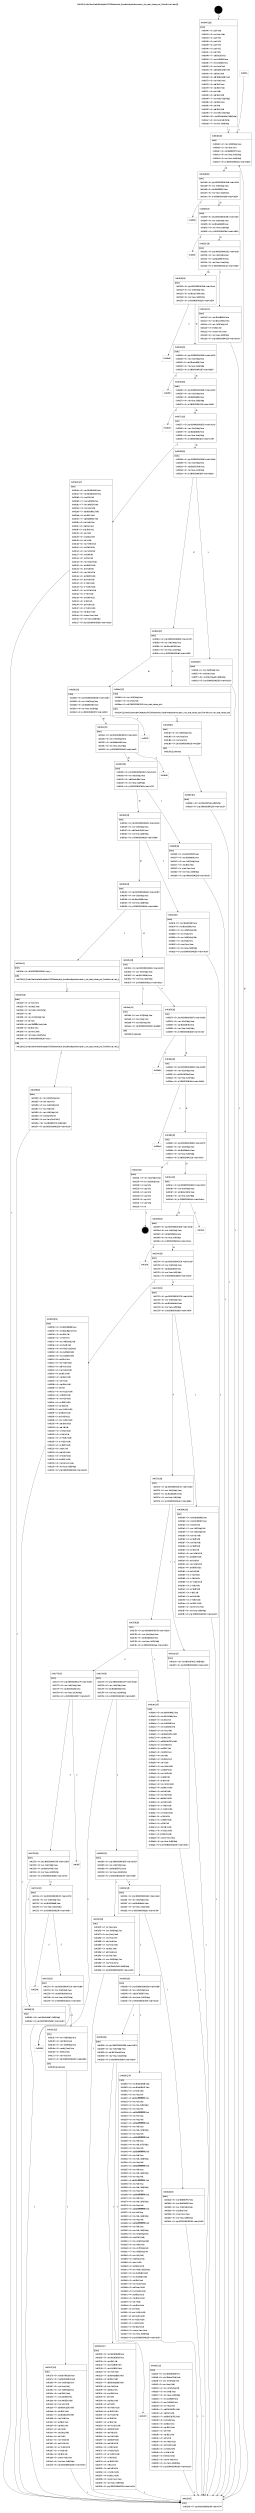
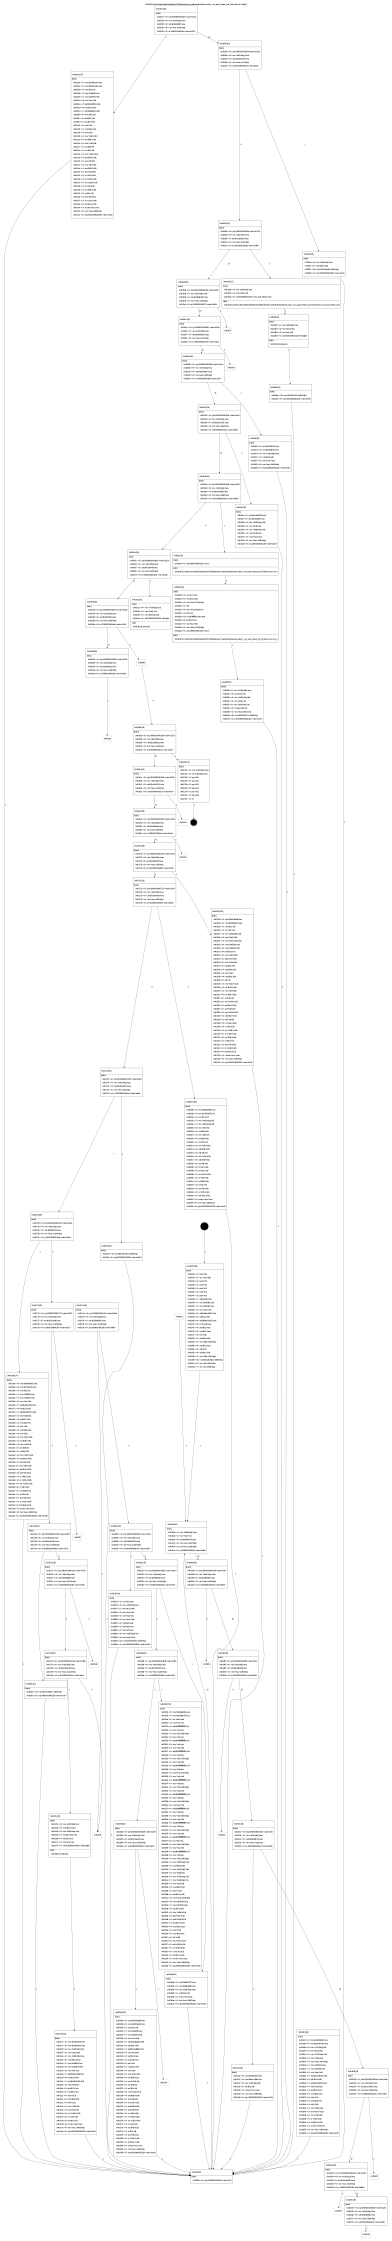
edge "0x401560 [28]" -> "0x40157c [28]": removed, label "19"
edge "0x401694 [28]" -> "0x4016b0 [28]": now "0x401b8d" -> "0x4016b0 [28]"
edge "0x401900 [274]" -> "0x402260 [5]": removed, label "1"
